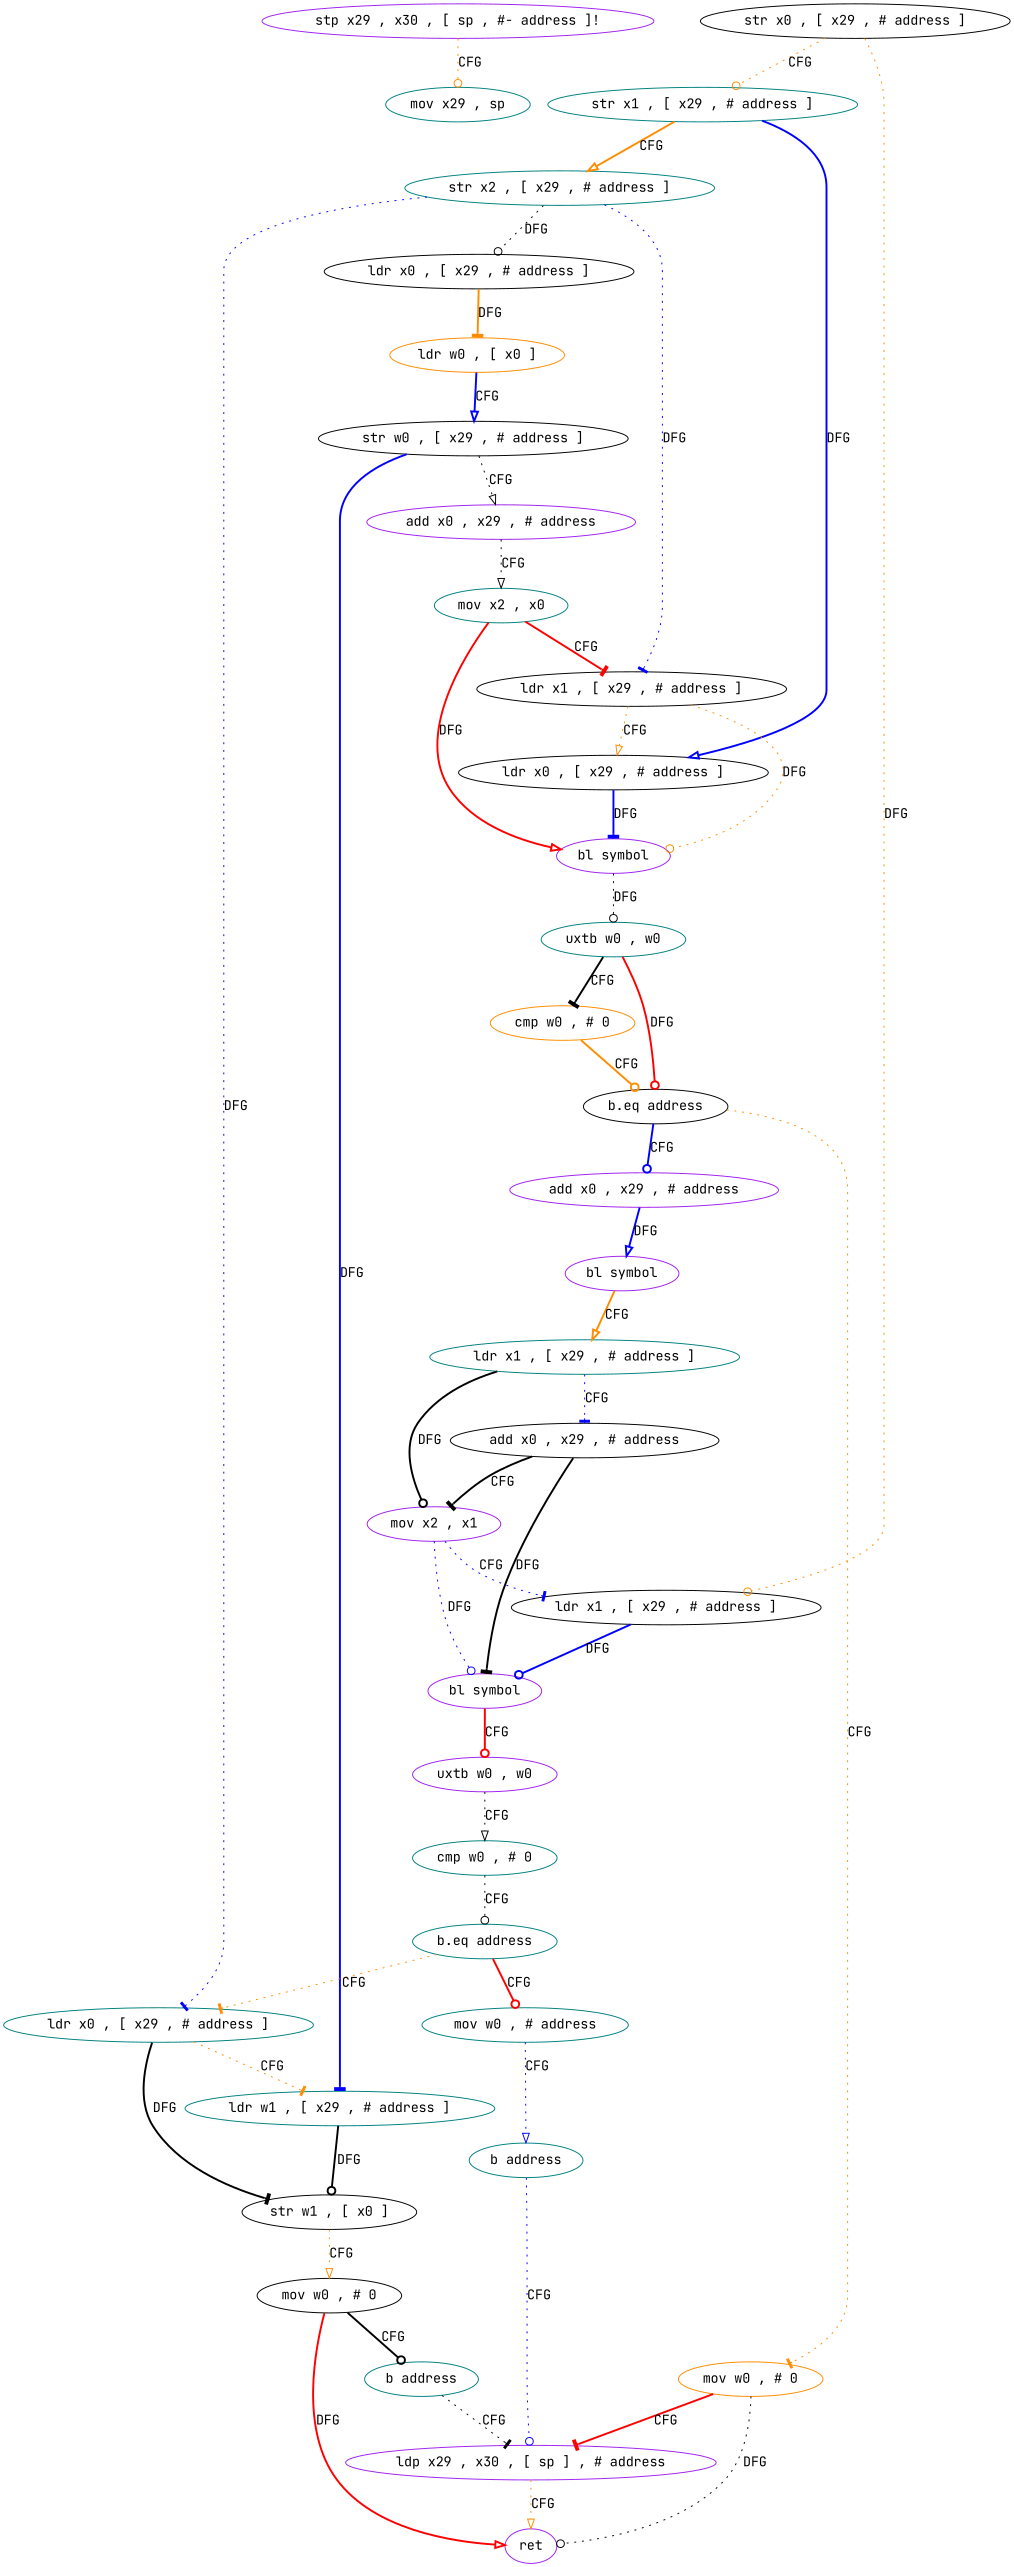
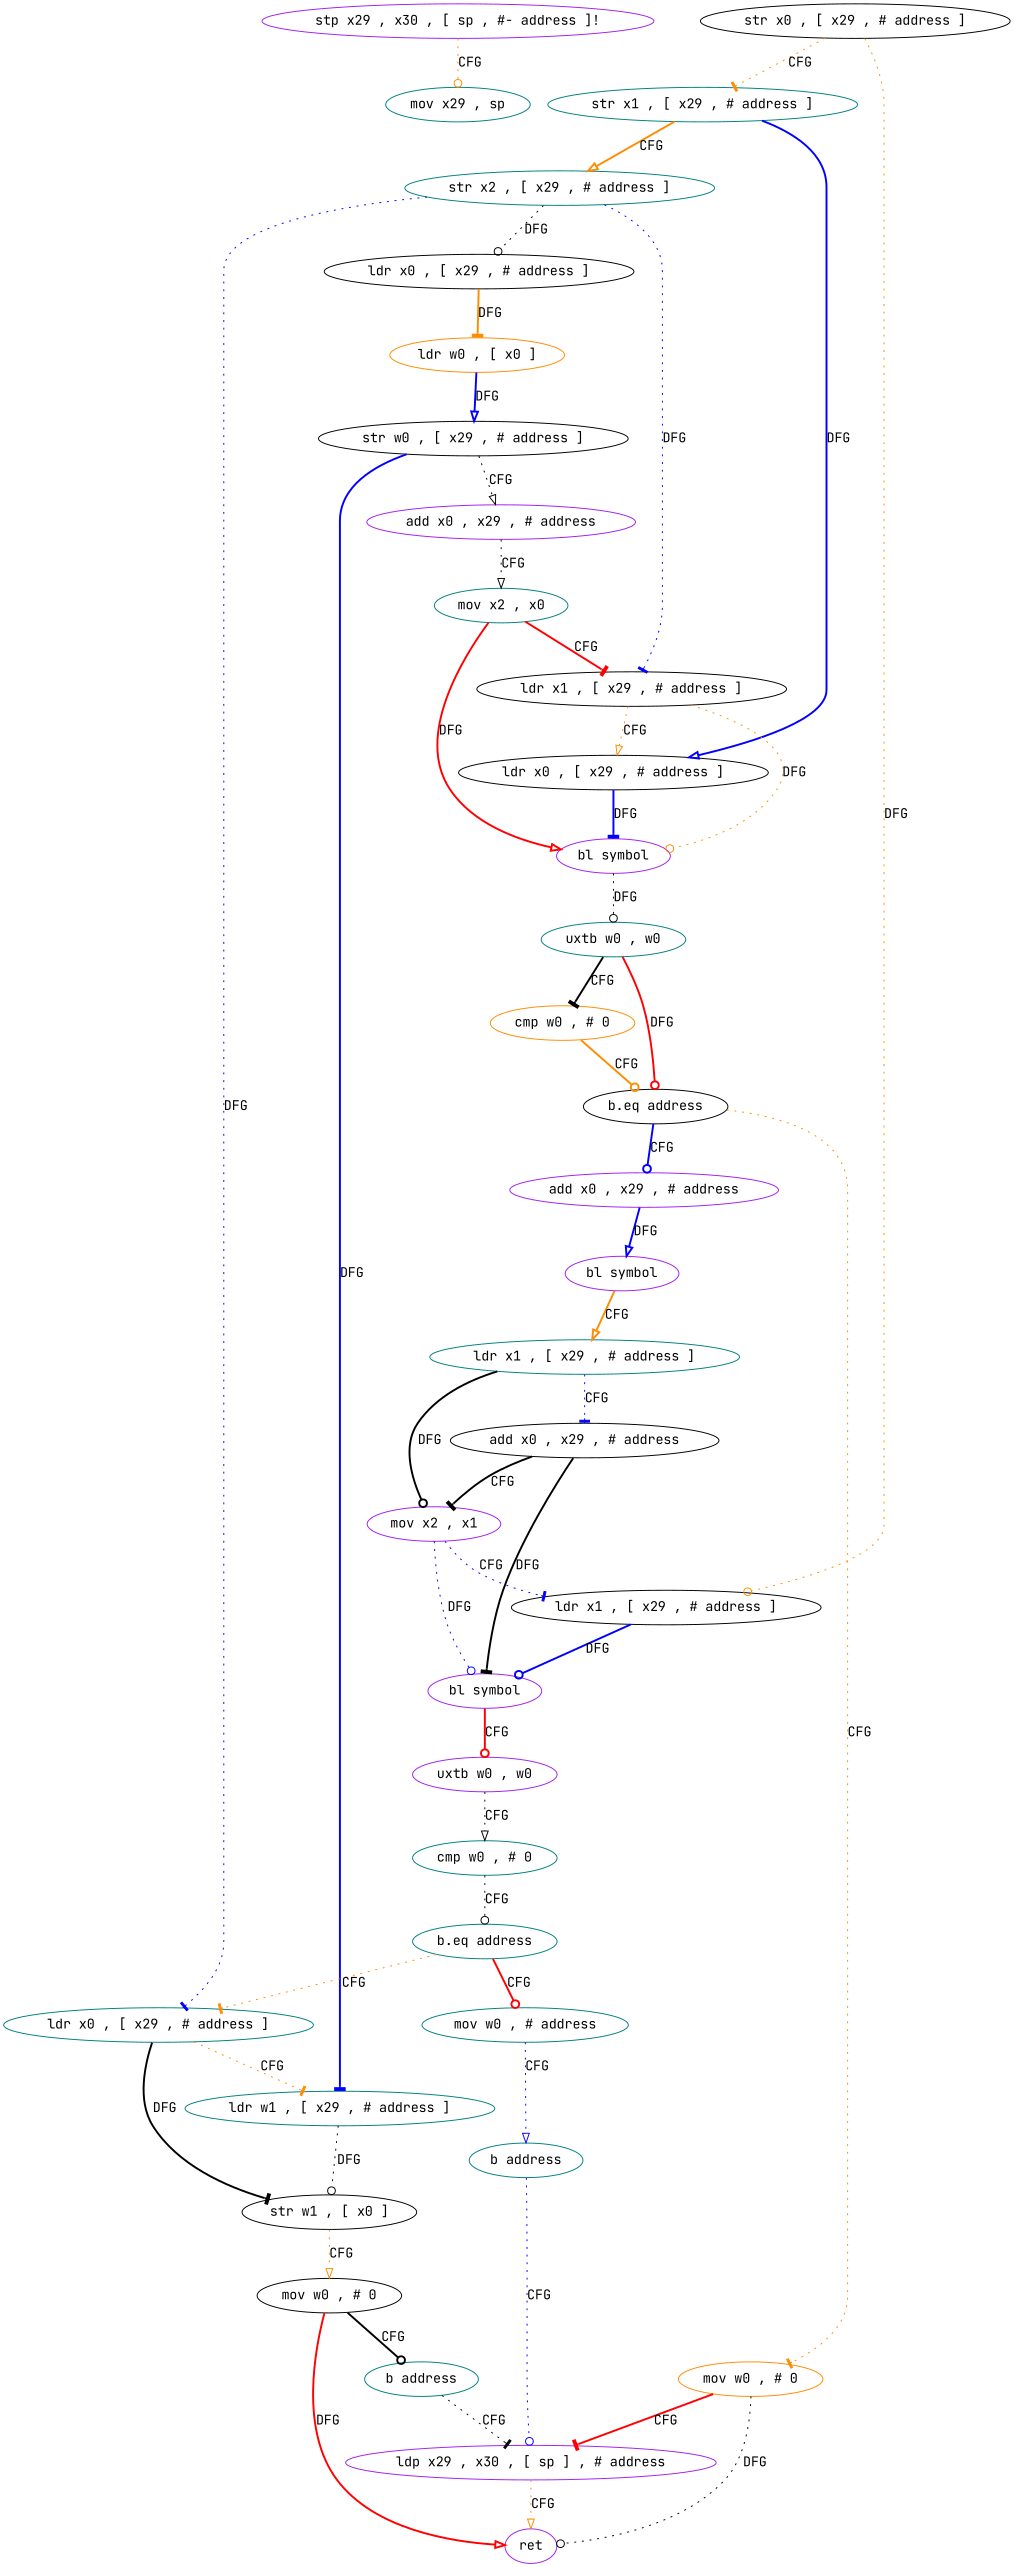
edge "str x0 , [ x29 , # address ]" -> "str x1 , [ x29 , # address ]": arrowhead odot -> tee
edge "ldr w0 , [ x0 ]" -> "str w0 , [ x29 , # address ]": label "CFG" -> "DFG"
edge "ldr w1 , [ x29 , # address ]" -> "str w1 , [ x0 ]": style bold -> dotted
